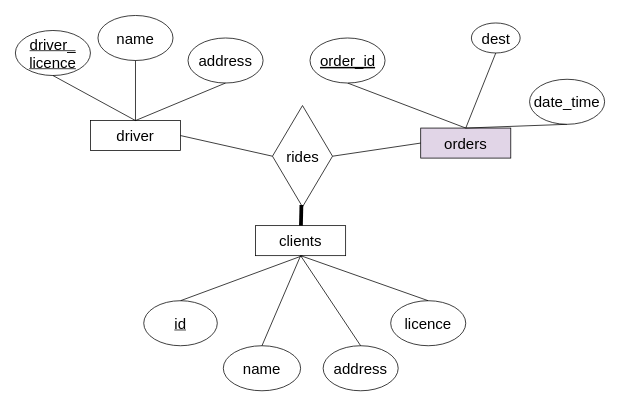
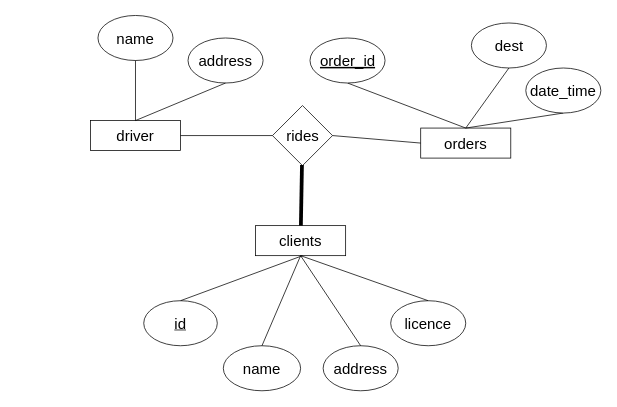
node "dest": size 49x30 -> 75x45
node "driver_ licence": removed
edge "driver_ licence" -- "driver": removed
node "date_time": moved (567, 102) -> (563, 90)
node "orders": fillcolor #e1d5e7 -> #ffffff
node "rides": size 60x101 -> 60x60
